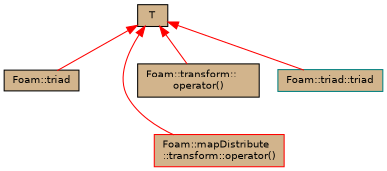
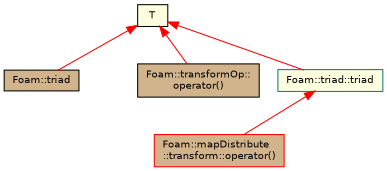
node "T": fillcolor tan -> lightyellow
node "Foam::transform:: operator()": label "Foam::transform:: operator()" -> "Foam::transformOp:: operator()"
node "Foam::triad::triad": fillcolor tan -> lightyellow
edge "Foam::mapDistribute ::transform::operator()" -> "T": now "Foam::mapDistribute ::transform::operator()" -> "Foam::triad::triad"
